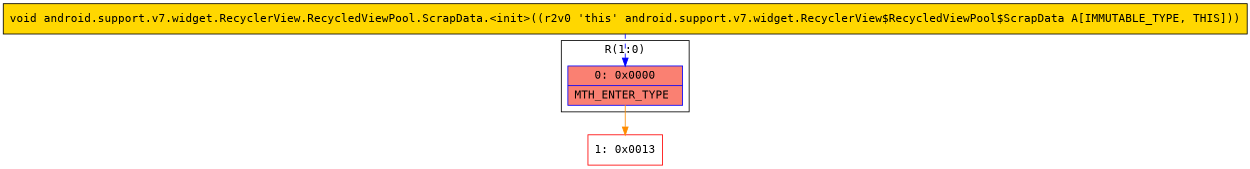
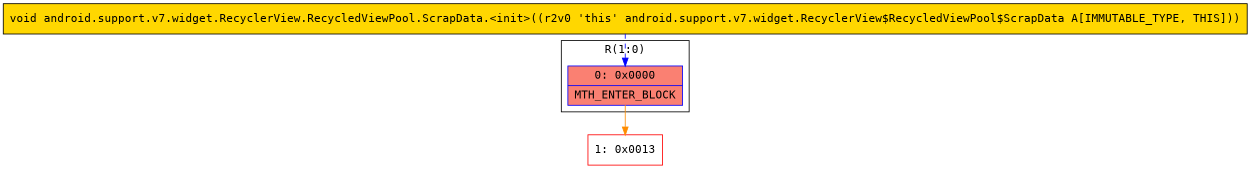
node "0: 0x0000": text "MTH_ENTER_TYPE" -> "MTH_ENTER_BLOCK"
